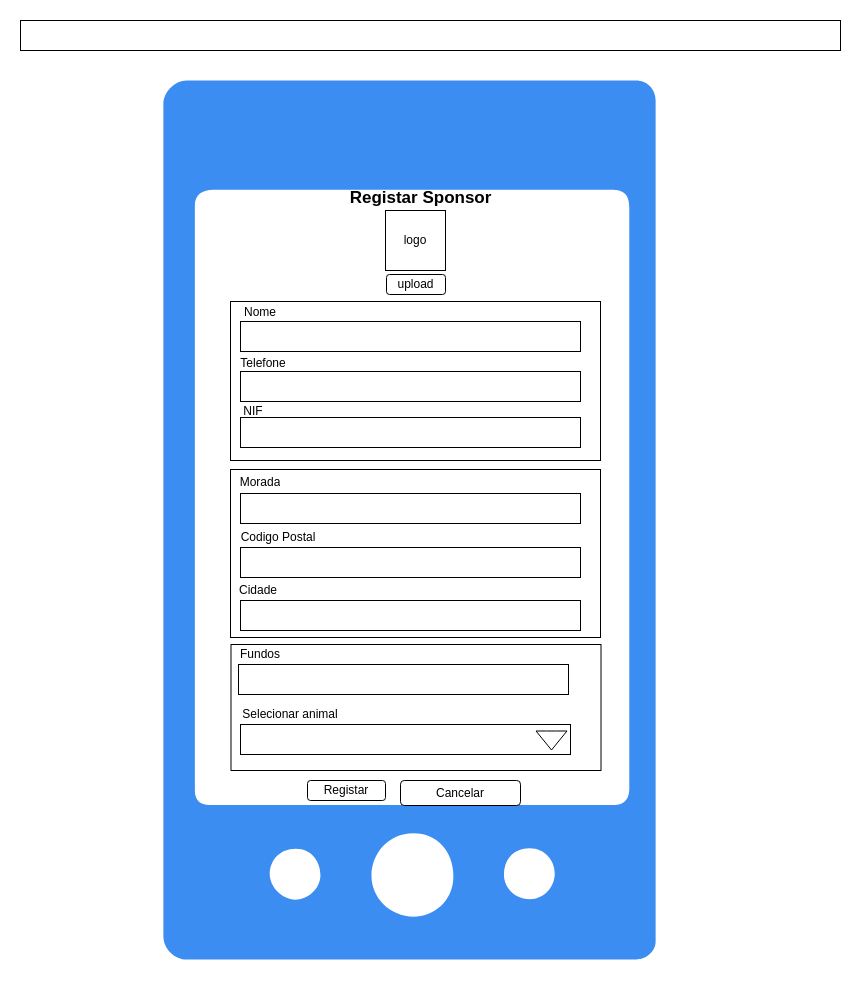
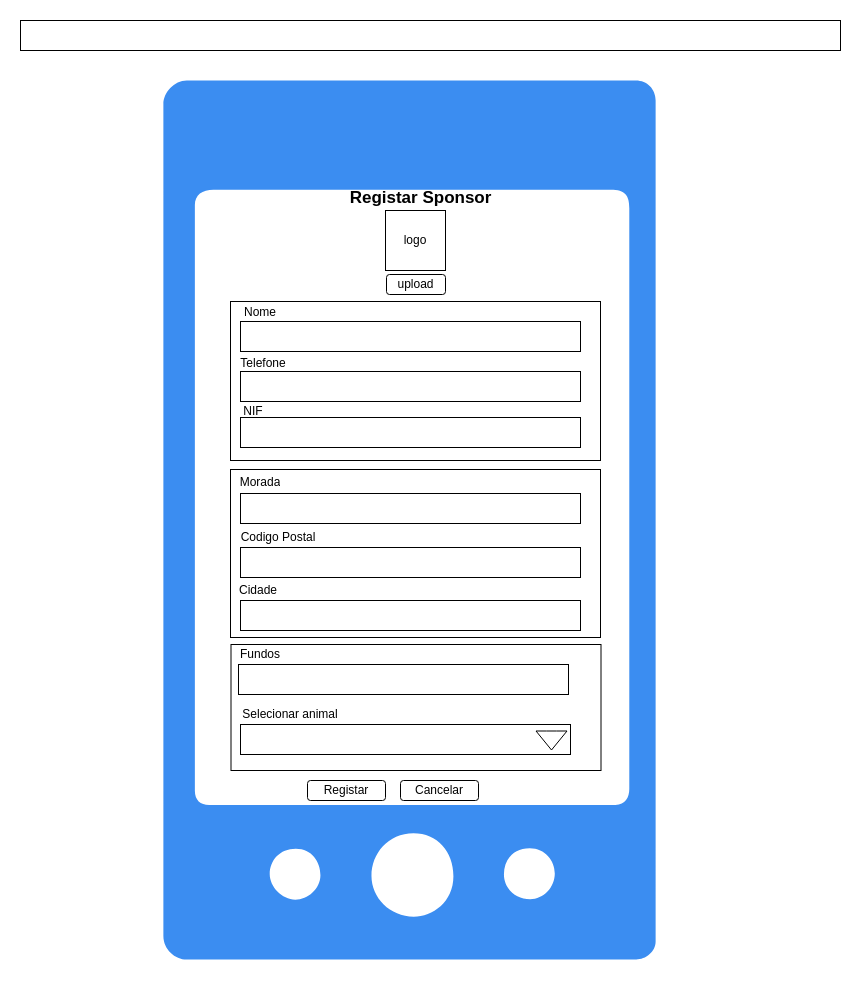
node "Cancelar": size 120x25 -> 78x20
